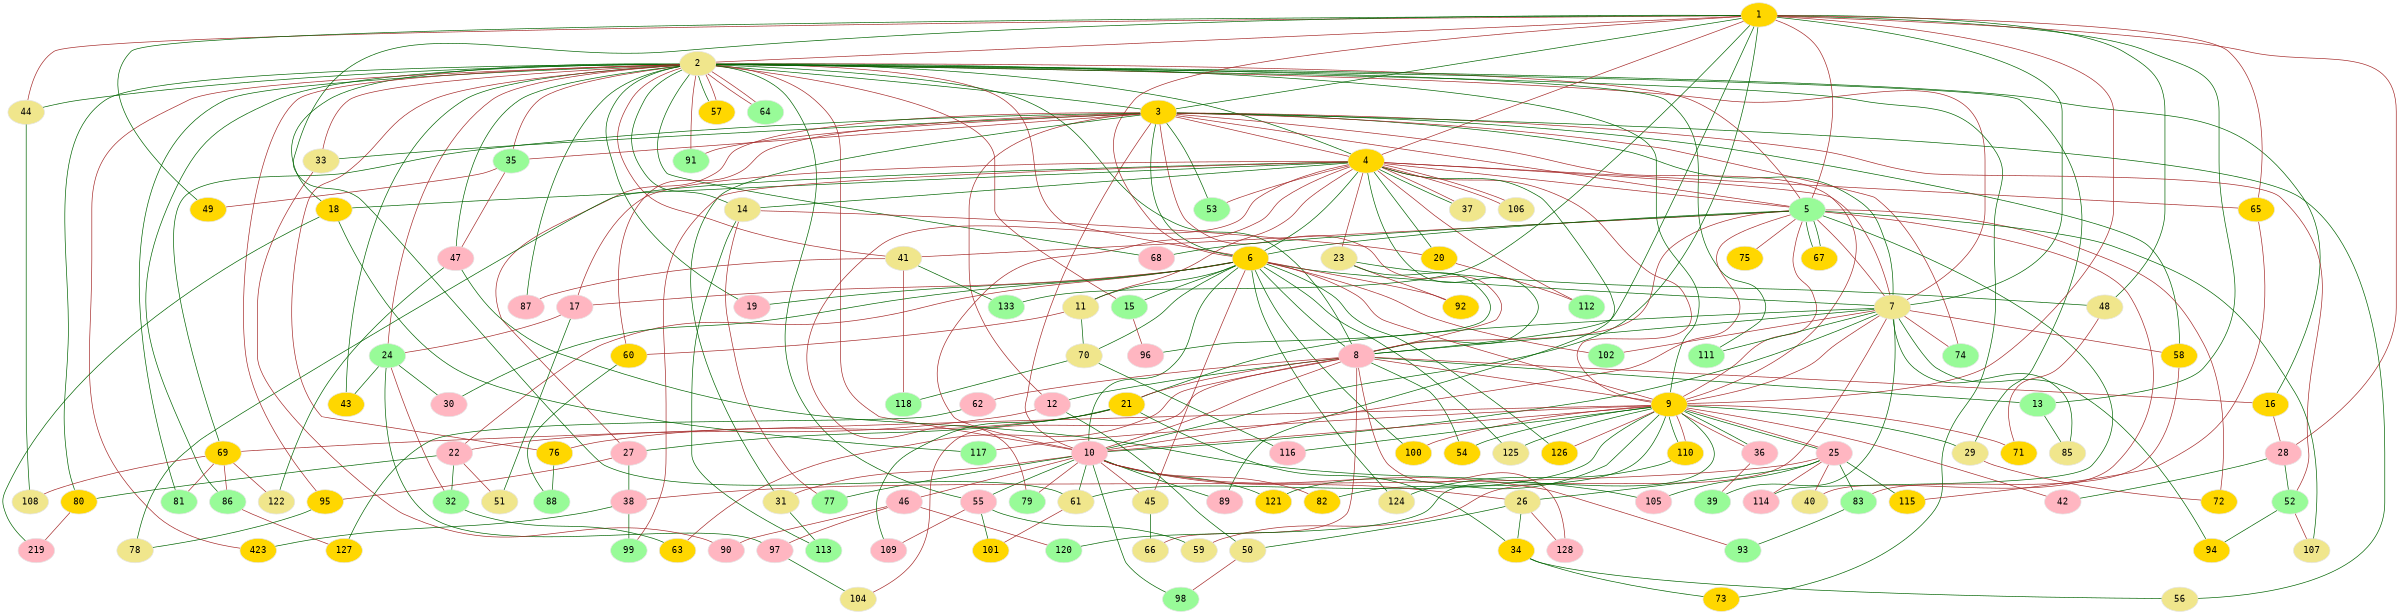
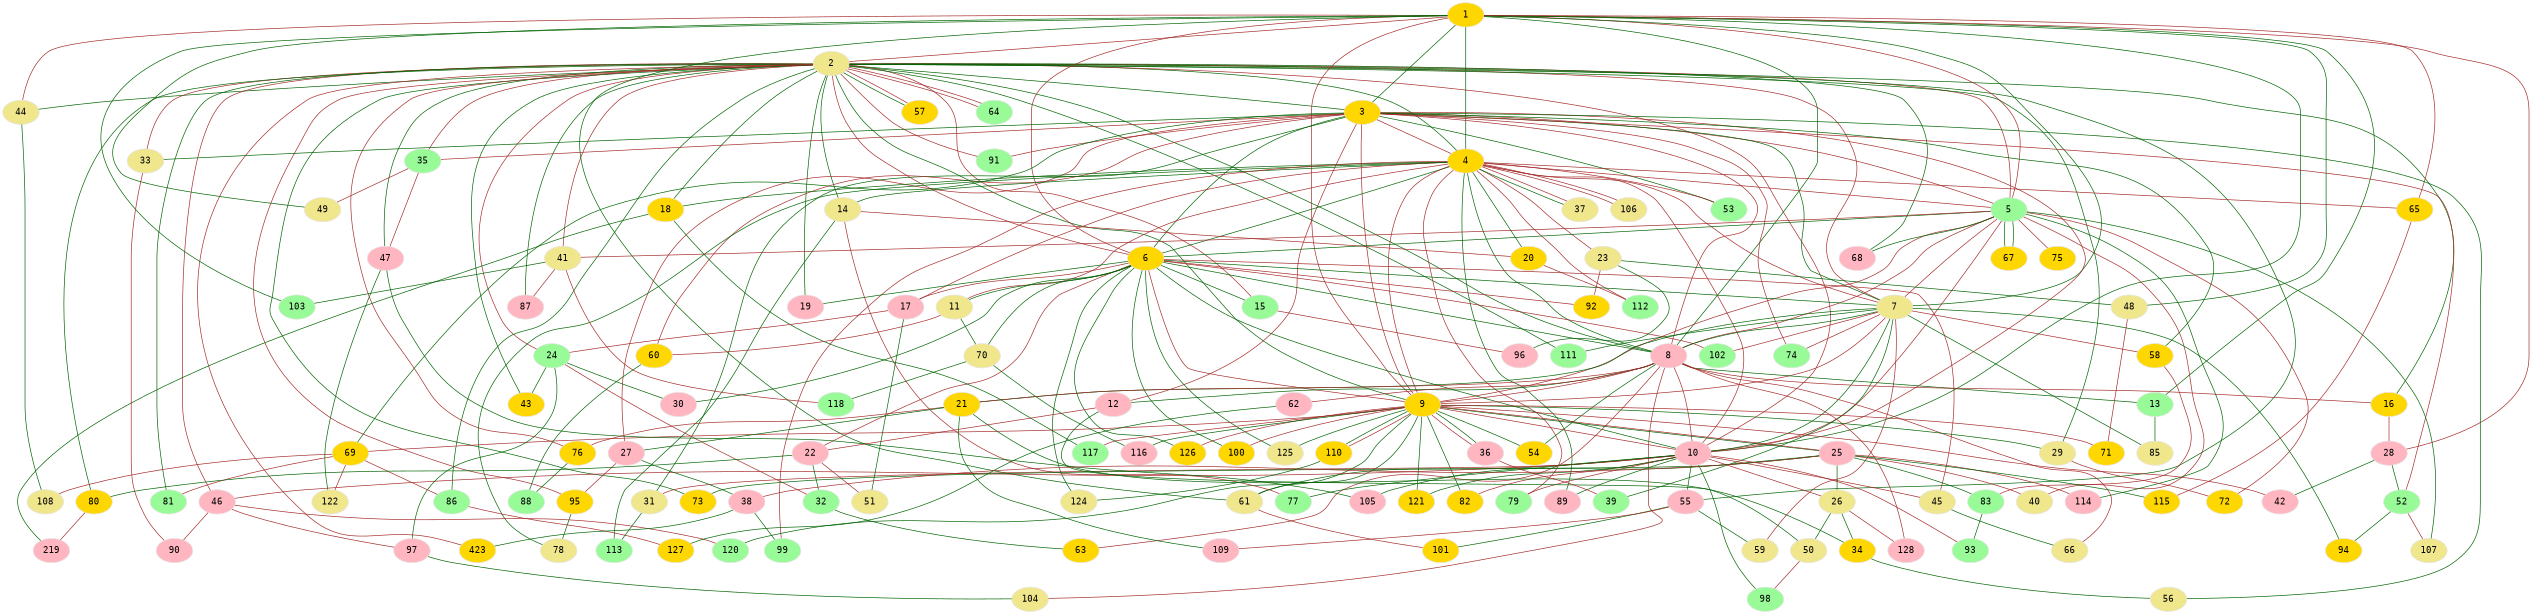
edge "1" -- "4": color brown -> darkgreen
edge "2" -- "46": added
node "49": fillcolor gold -> khaki
node "133": label "133" -> "103"
edge "34" -- "73": now "25" -- "73"
